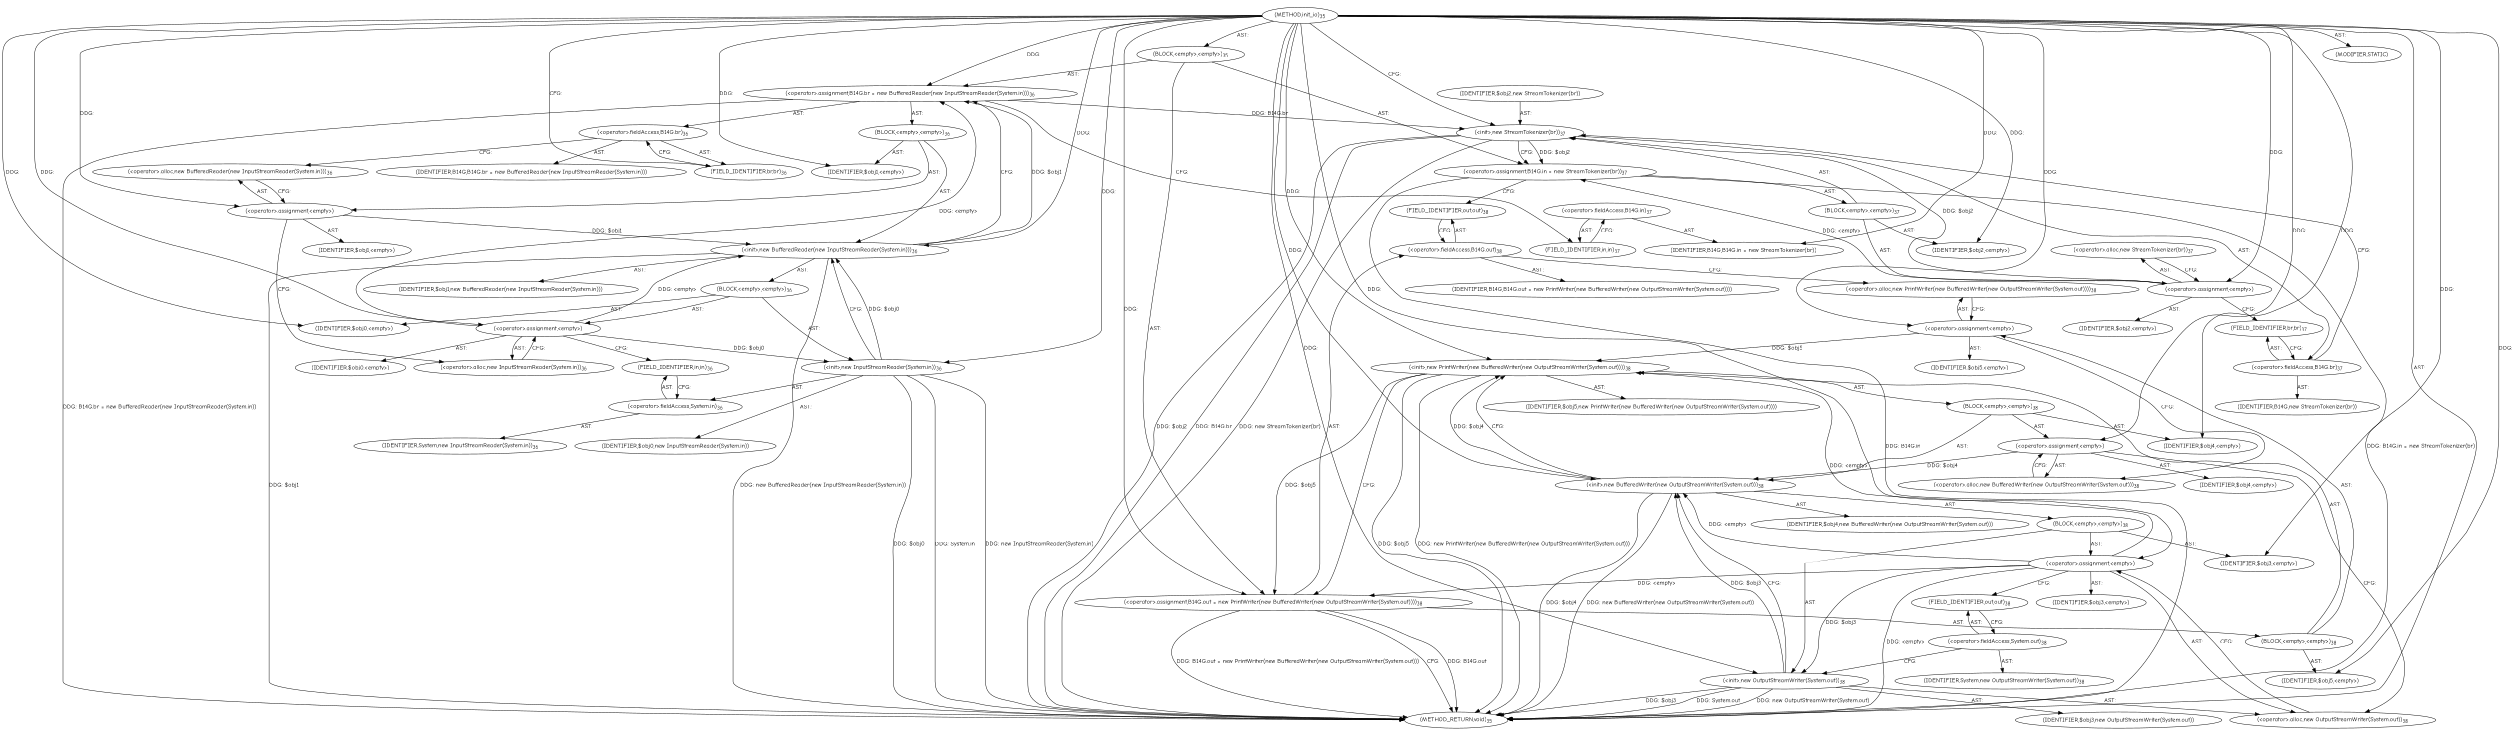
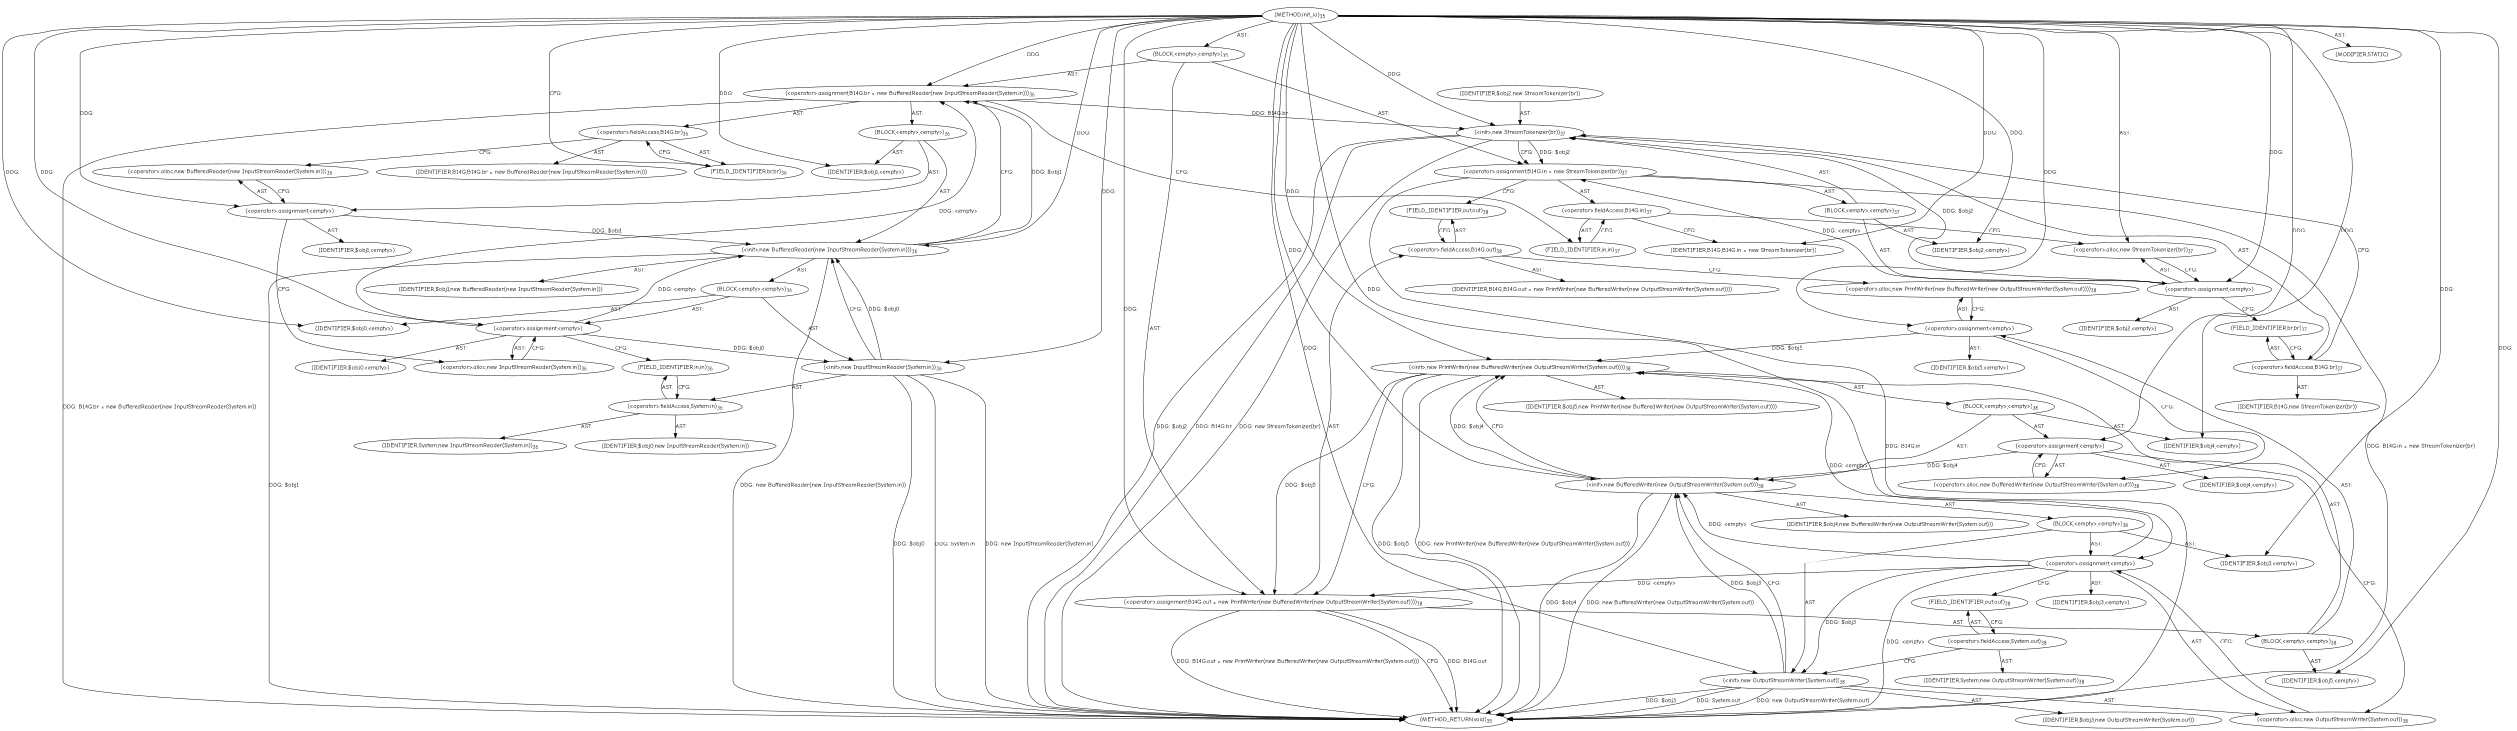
edge "(METHOD,init_io)" -> "(<init>,new StreamTokenizer(br))": label "CFG: " -> "DDG: "
edge "(<operator>.assignment,B14G.in = new StreamTokenizer(br))" -> "(<operator>.fieldAccess,B14G.in)": added, label "AST:"
edge "(<operator>.fieldAccess,B14G.in)" -> "(<operator>.alloc,new StreamTokenizer(br))": added, label "CFG:"
edge "(<operator>.fieldAccess,B14G.in)" -> "(IDENTIFIER,B14G,B14G.in = new StreamTokenizer(br))": label "AST: " -> "CFG: "
edge "(METHOD,init_io)" -> "(METHOD_RETURN,void)": now "(METHOD,init_io)" -> "(<operator>.alloc,new StreamTokenizer(br))"
edge "(<init>,new InputStreamReader(System.in))" -> "(IDENTIFIER,$obj0,new InputStreamReader(System.in))": now "(<operator>.fieldAccess,System.in)" -> "(IDENTIFIER,$obj0,new InputStreamReader(System.in))"
